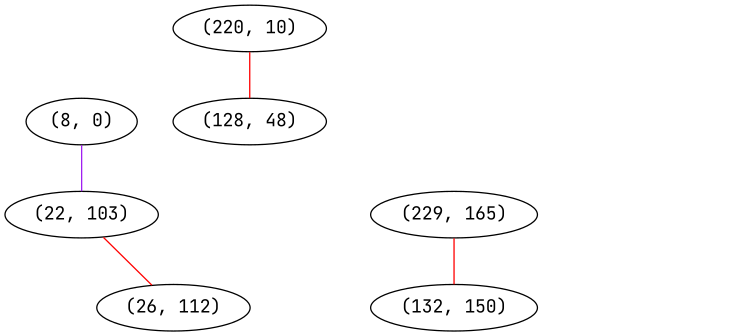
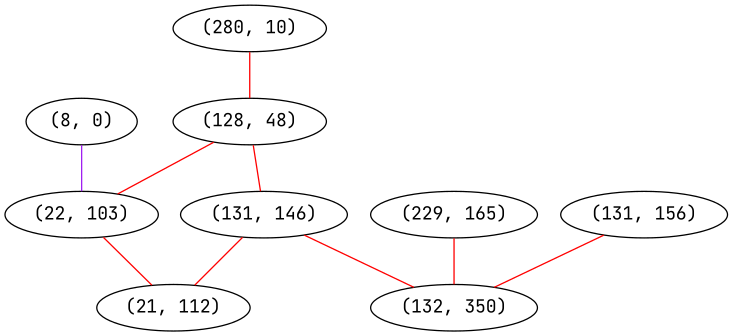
node "(220, 10)": label "(220, 10)" -> "(280, 10)"
edge "(128, 48)" -- "(22, 103)": added
node "(131, 146)": added
node "(131, 156)": added
node "(26, 112)": label "(26, 112)" -> "(21, 112)"
node "(132, 150)": label "(132, 150)" -> "(132, 350)"
